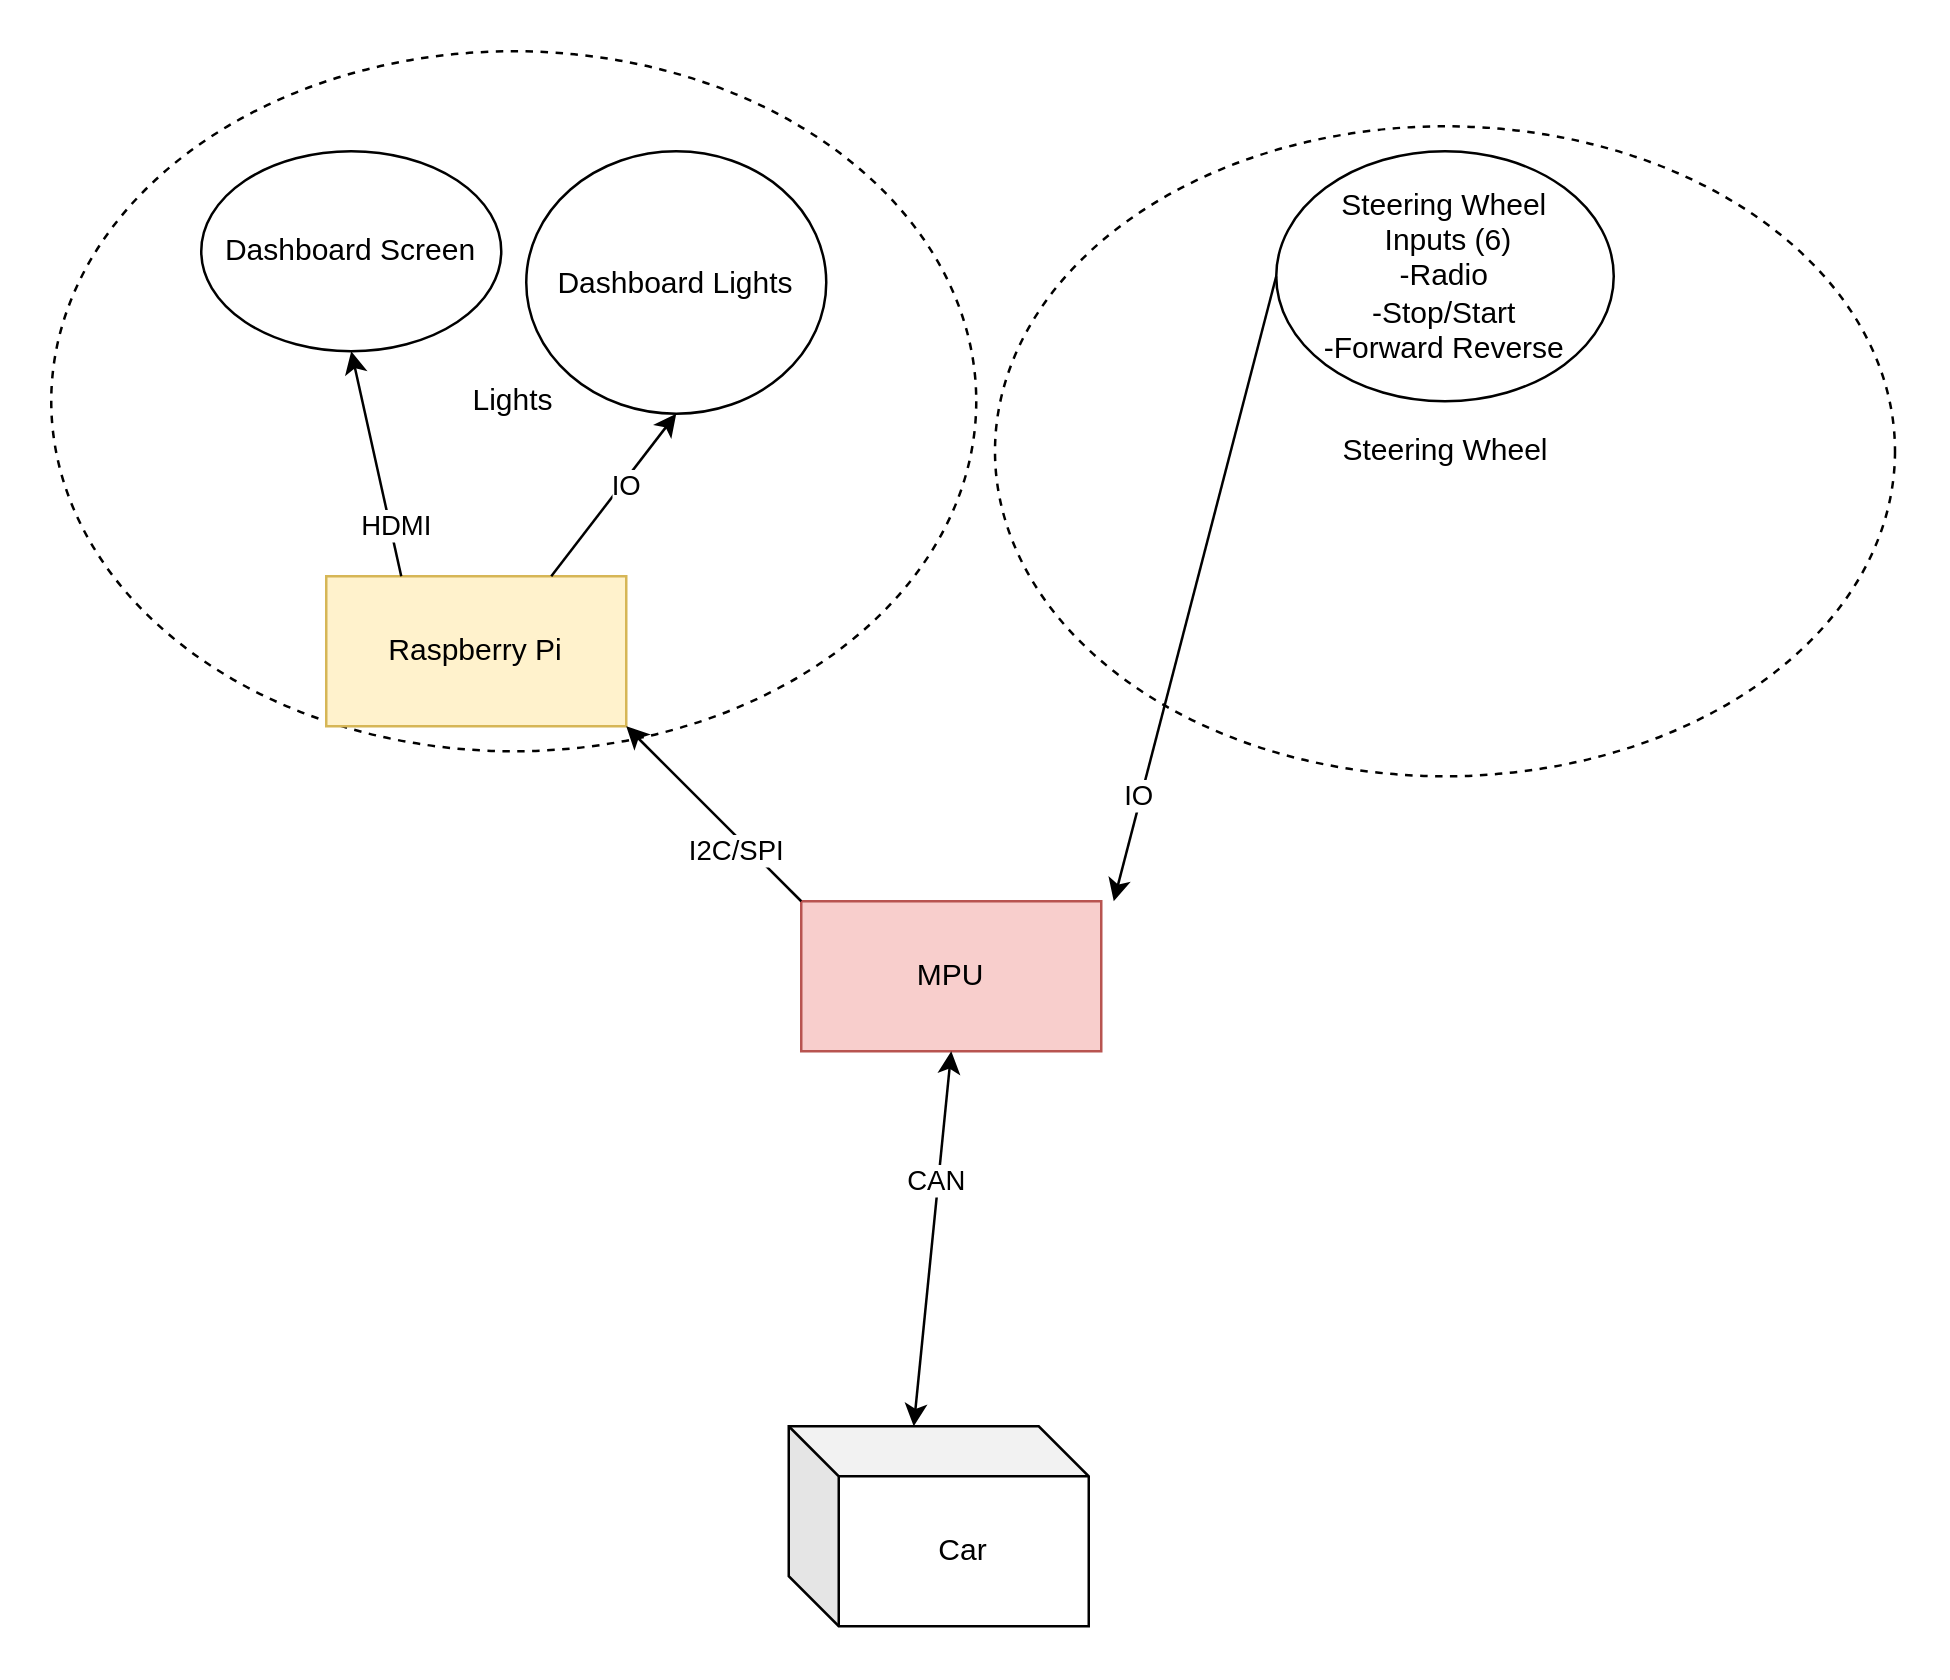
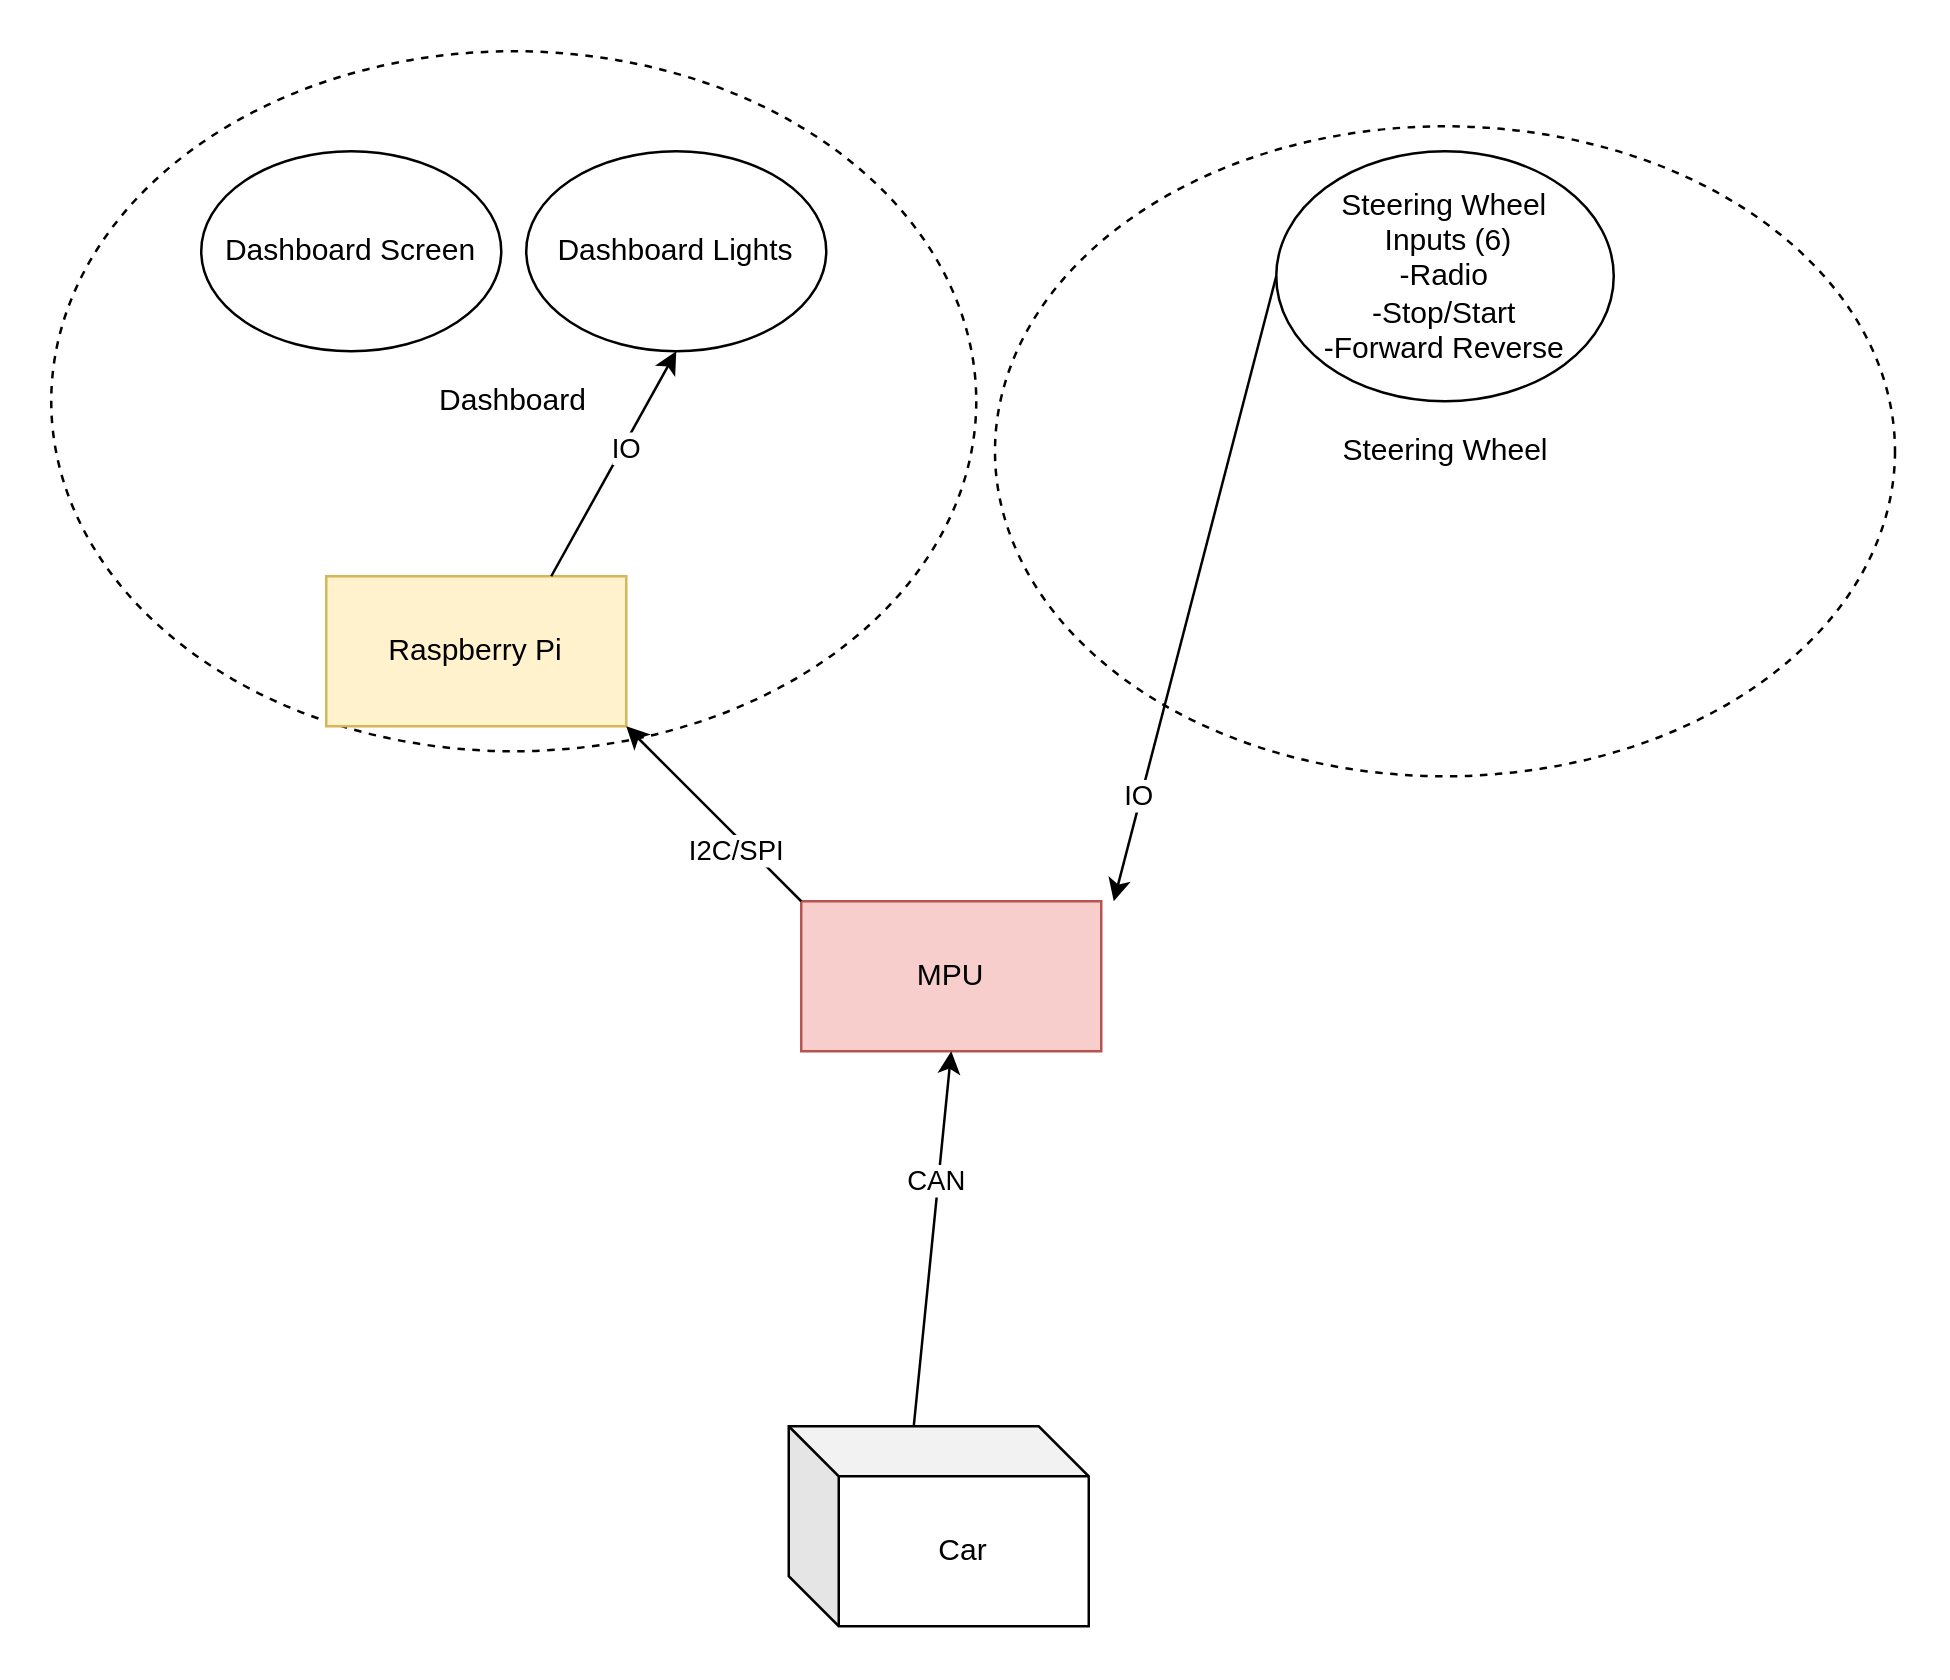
node "Dashboard Lights": size 300x263 -> 300x200
node "Lights": label "Lights" -> "Dashboard"
edge "Raspberry Pi" -> "Dashboard Screen": removed, label "HDMI"
edge "MPU" -- "Car": arrowhead classic -> none
